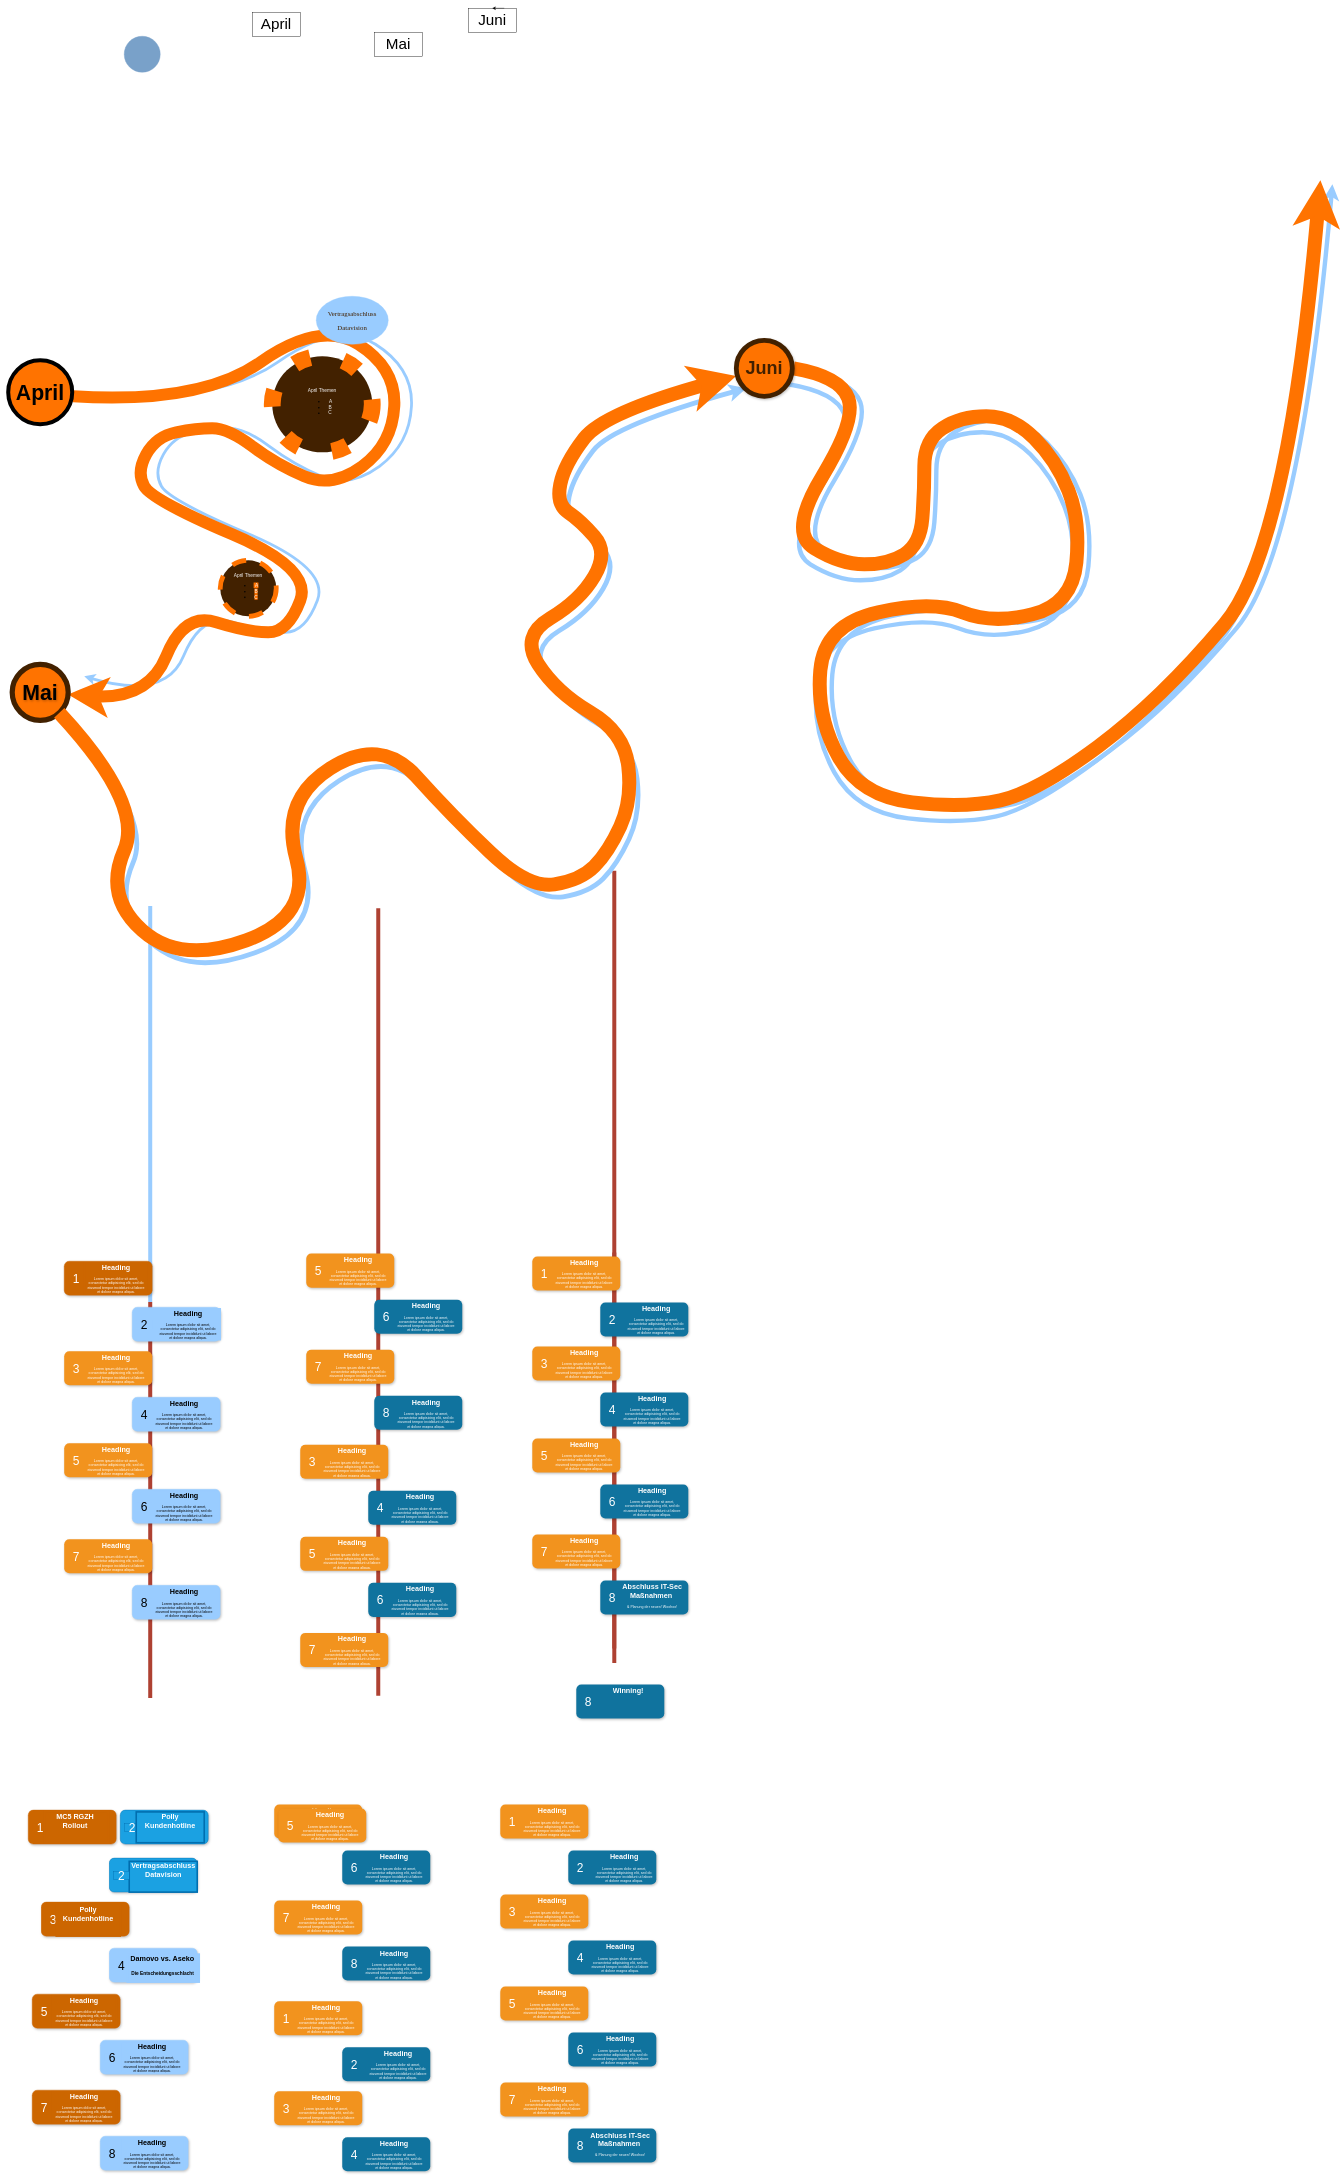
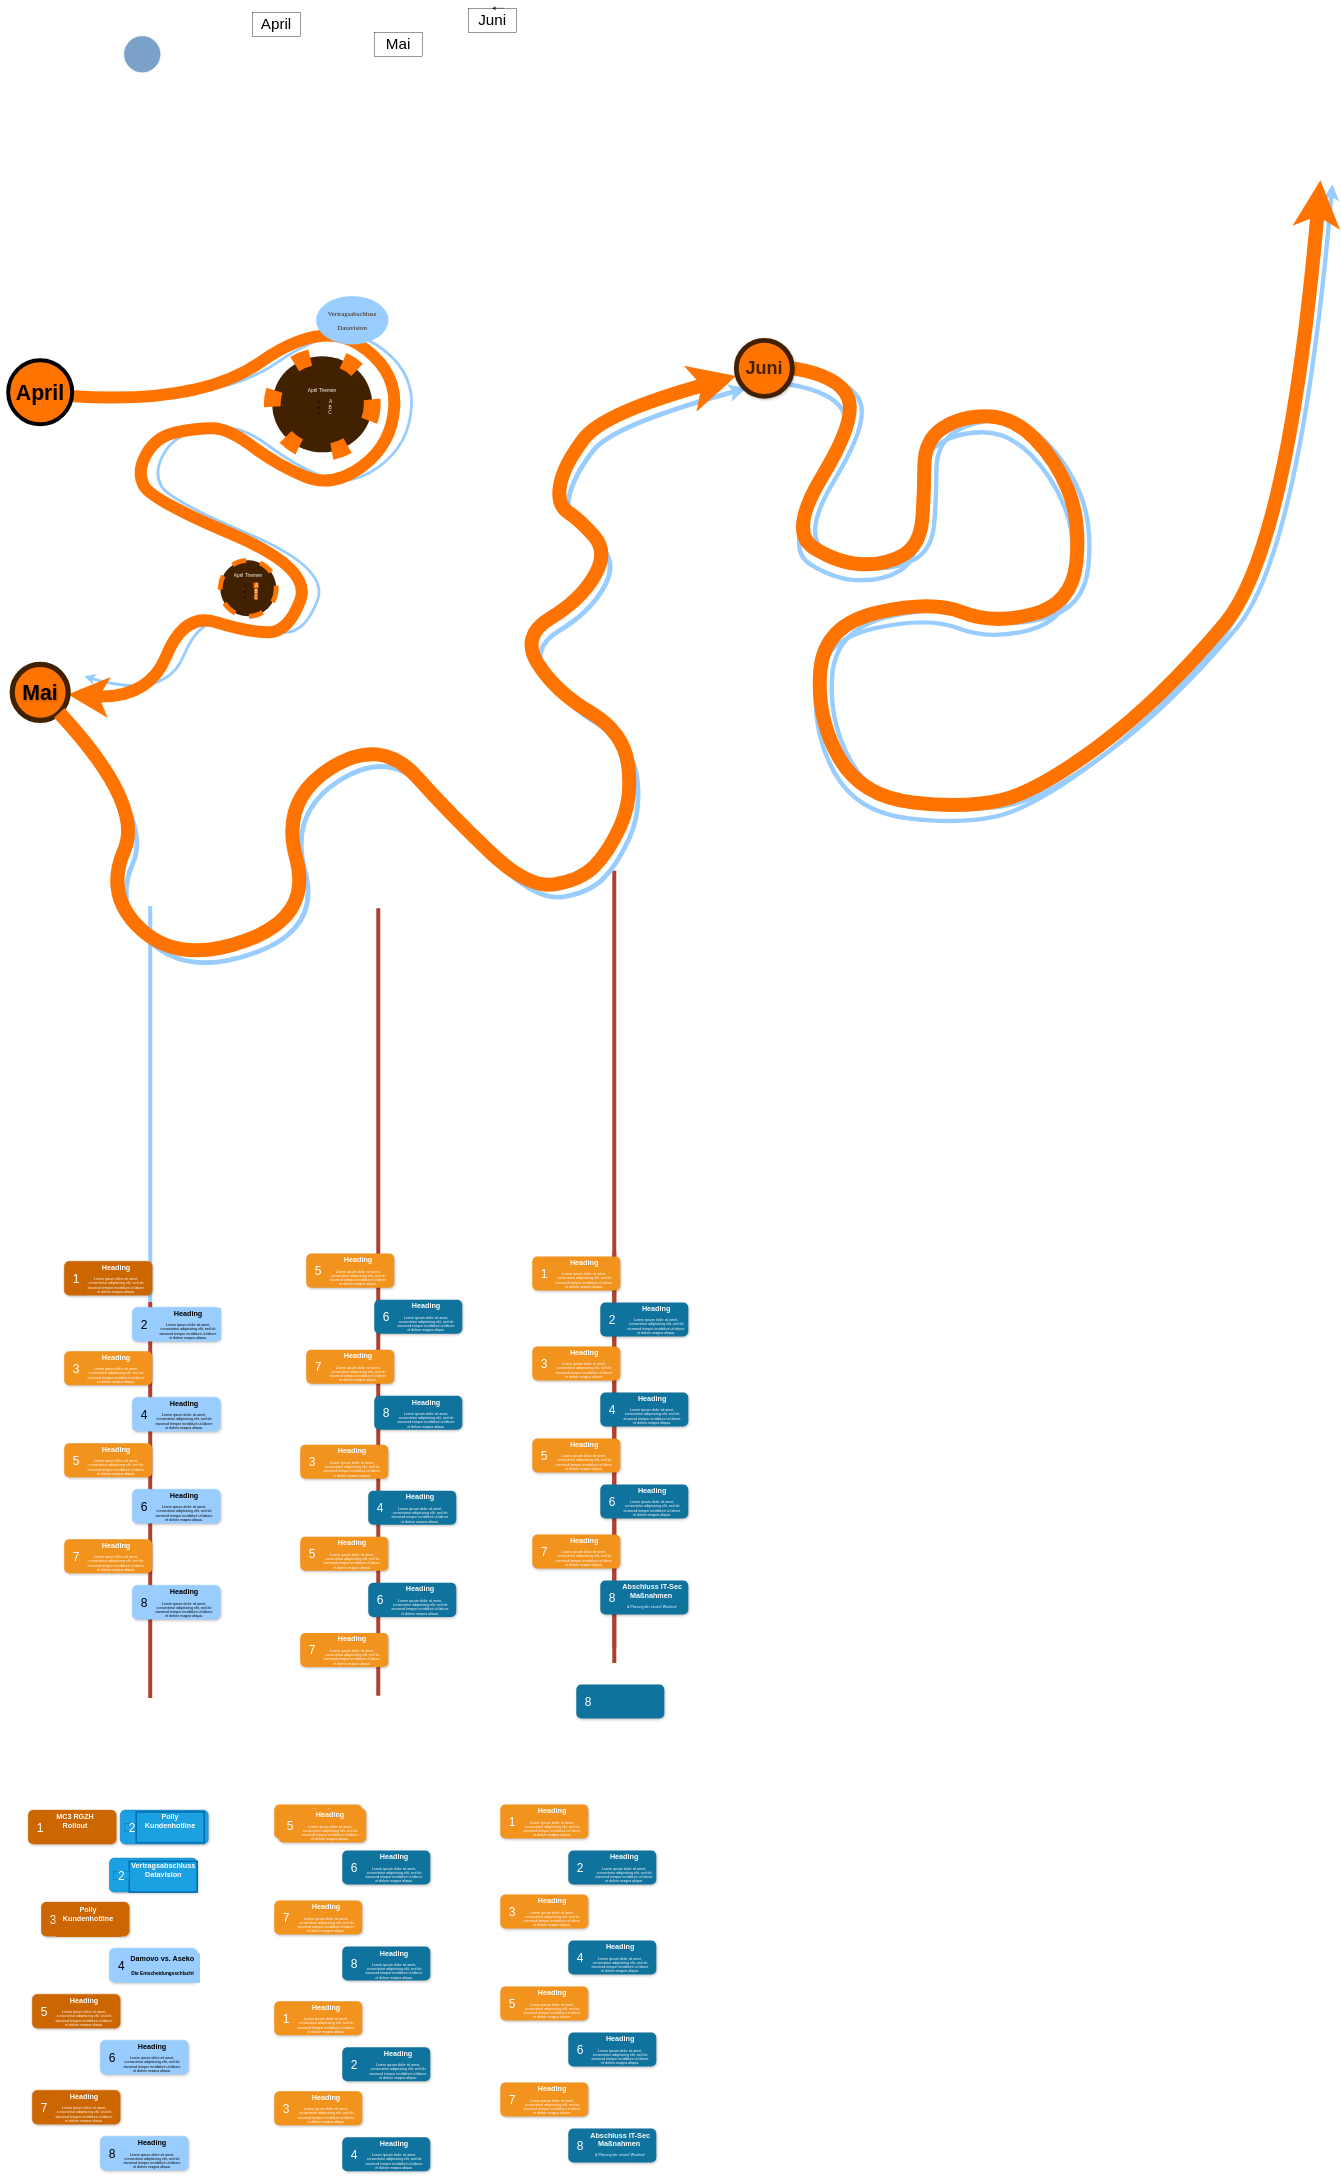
node "Winning!": removed
node "MC5 RGZH Rollout": label "MC5 RGZH Rollout" -> "MC3 RGZH Rollout"
